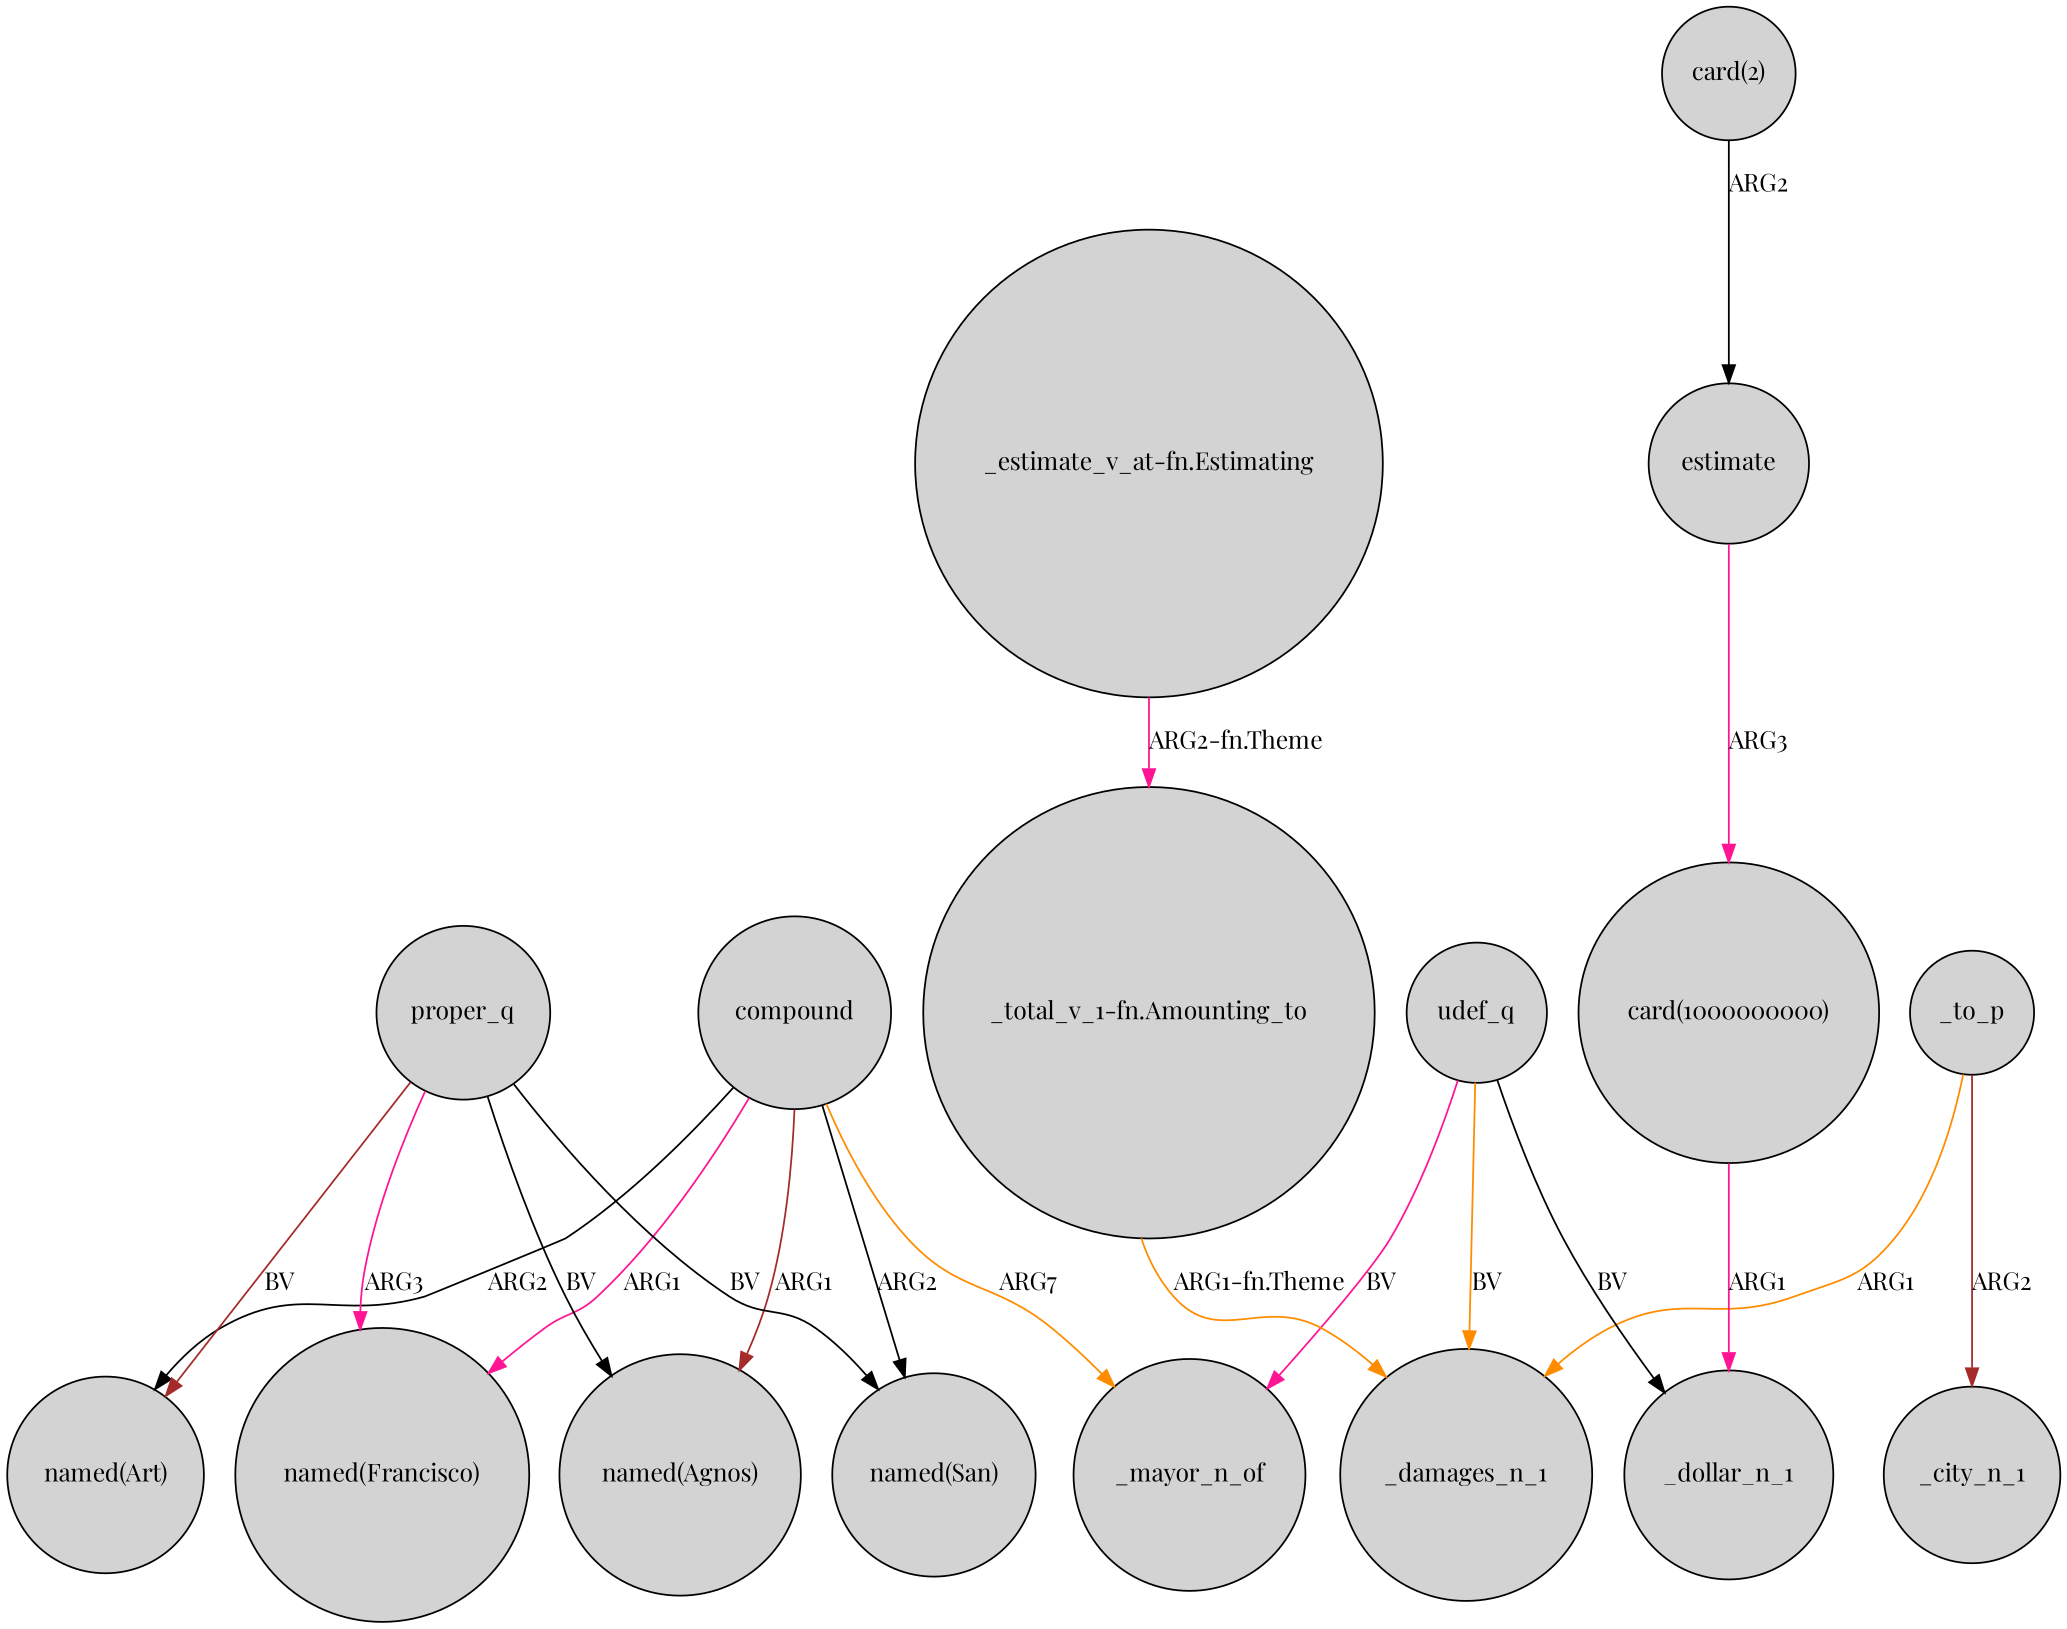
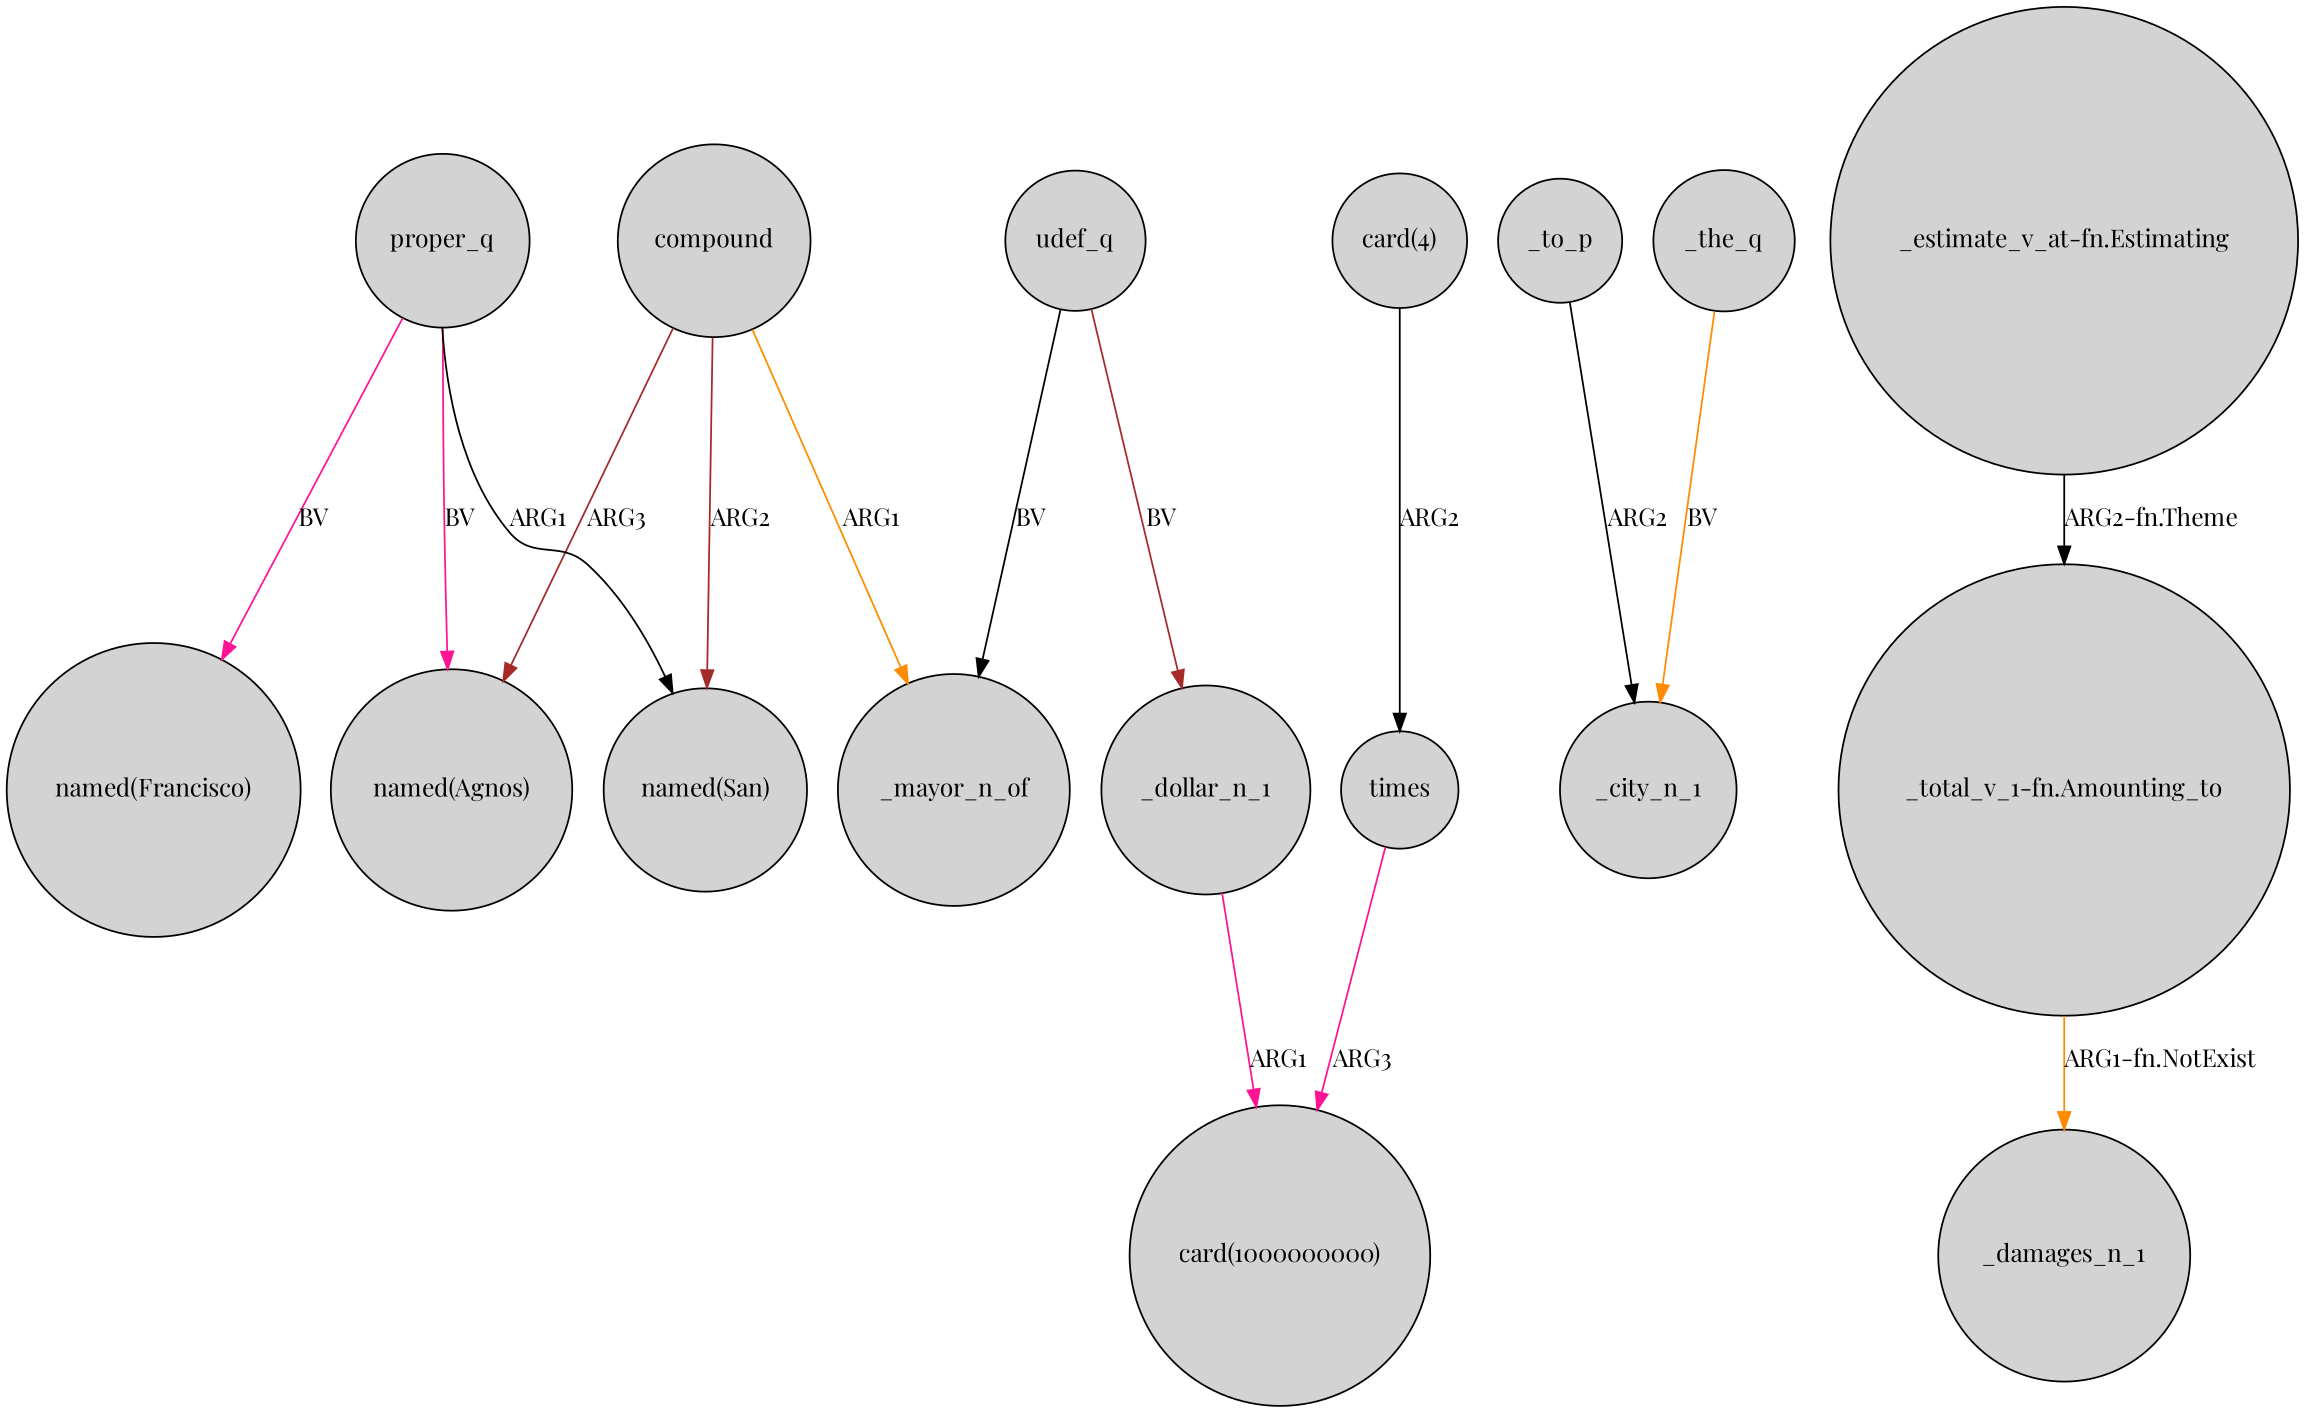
node "card(2)": label "card(2)" -> "card(4)"
node "_the_q": added
node "estimate": label "estimate" -> "times"
edge "_estimate_v_at-fn.Estimating" -> "_total_v_1-fn.Amounting_to": color deeppink -> black
edge "udef_q" -> "_damages_n_1": removed, label "BV"
edge "_to_p" -> "_city_n_1": color brown -> black
edge "proper_q" -> "named(Agnos)": color black -> deeppink
edge "compound" -> "named(San)": color black -> brown
edge "udef_q" -> "_dollar_n_1": color black -> brown
edge "udef_q" -> "_mayor_n_of": color deeppink -> black
edge "compound" -> "named(Francisco)": removed, label "ARG1"
edge "card(1000000000)" -> "_dollar_n_1": reversed
edge "proper_q" -> "named(Francisco)": label "ARG3" -> "BV"
edge "proper_q" -> "named(San)": label "BV" -> "ARG1"
edge "compound" -> "named(Agnos)": label "ARG1" -> "ARG3"
edge "compound" -> "_mayor_n_of": label "ARG7" -> "ARG1"
edge "_total_v_1-fn.Amounting_to" -> "_damages_n_1": label "ARG1-fn.Theme" -> "ARG1-fn.NotExist"
edge "_to_p" -> "_damages_n_1": removed, label "ARG1"
node "named(Art)": removed
